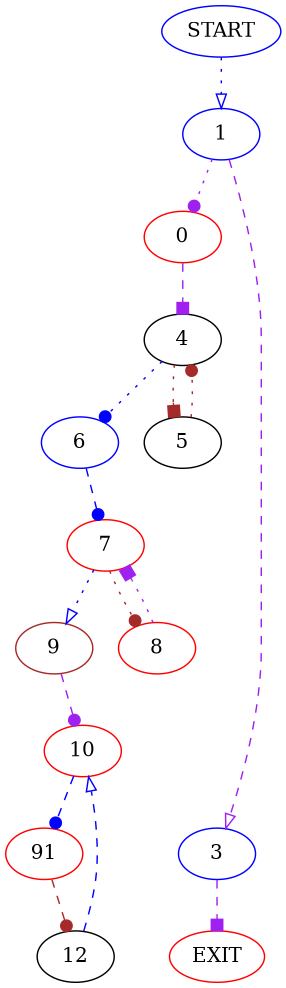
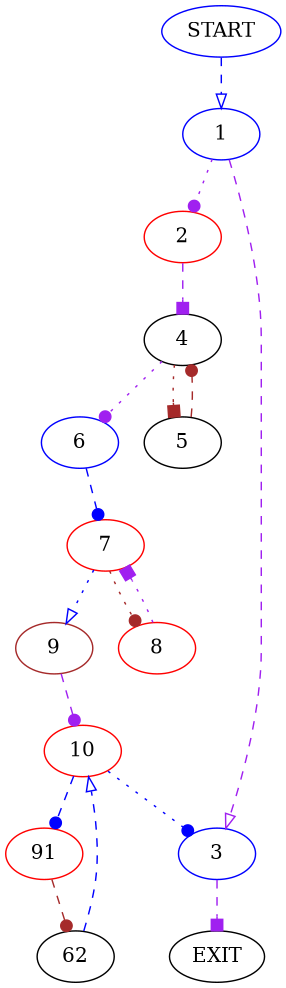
edge "START" -> "1": style dotted -> dashed
node "0": label "0" -> "2"
edge "4" -> "6": color blue -> purple
edge "5" -> "4": style dotted -> dashed
edge "10" -> "3": added
node "12": label "12" -> "62"
node "EXIT": color red -> black
